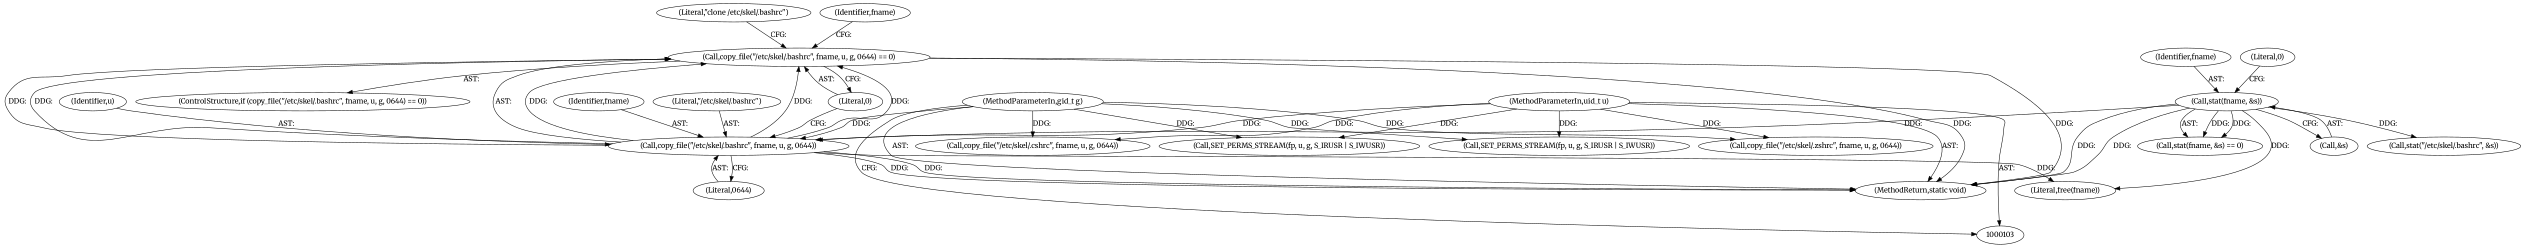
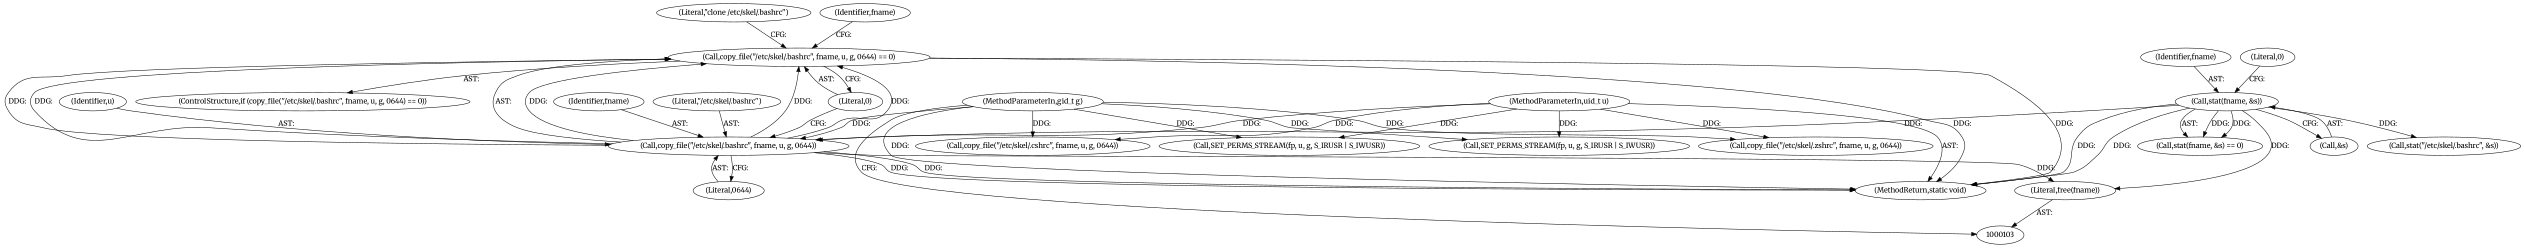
edge "(MethodParameterIn,uid_t u)" -> "1000103": now "(Literal,free(fname))" -> "1000103"
edge "(MethodParameterIn,gid_t g)" -> "(MethodReturn,static void)": label "AST: " -> "DDG: "
